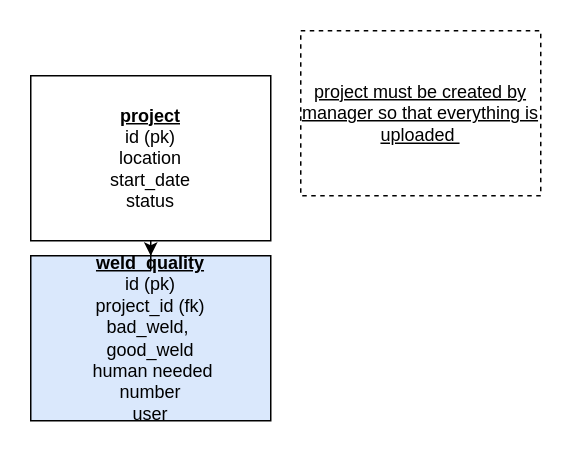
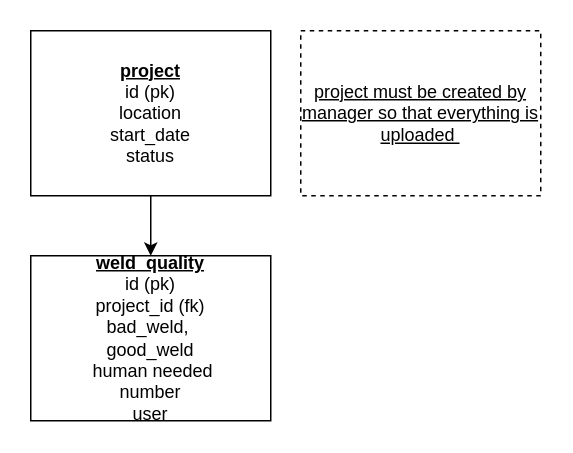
node "project id (pk) location start_date status": moved (151, 158) -> (151, 113)
node "weld_quality id (pk) project_id (fk) bad_weld, good_weld human needed number user": fillcolor #dae8fc -> #ffffff
